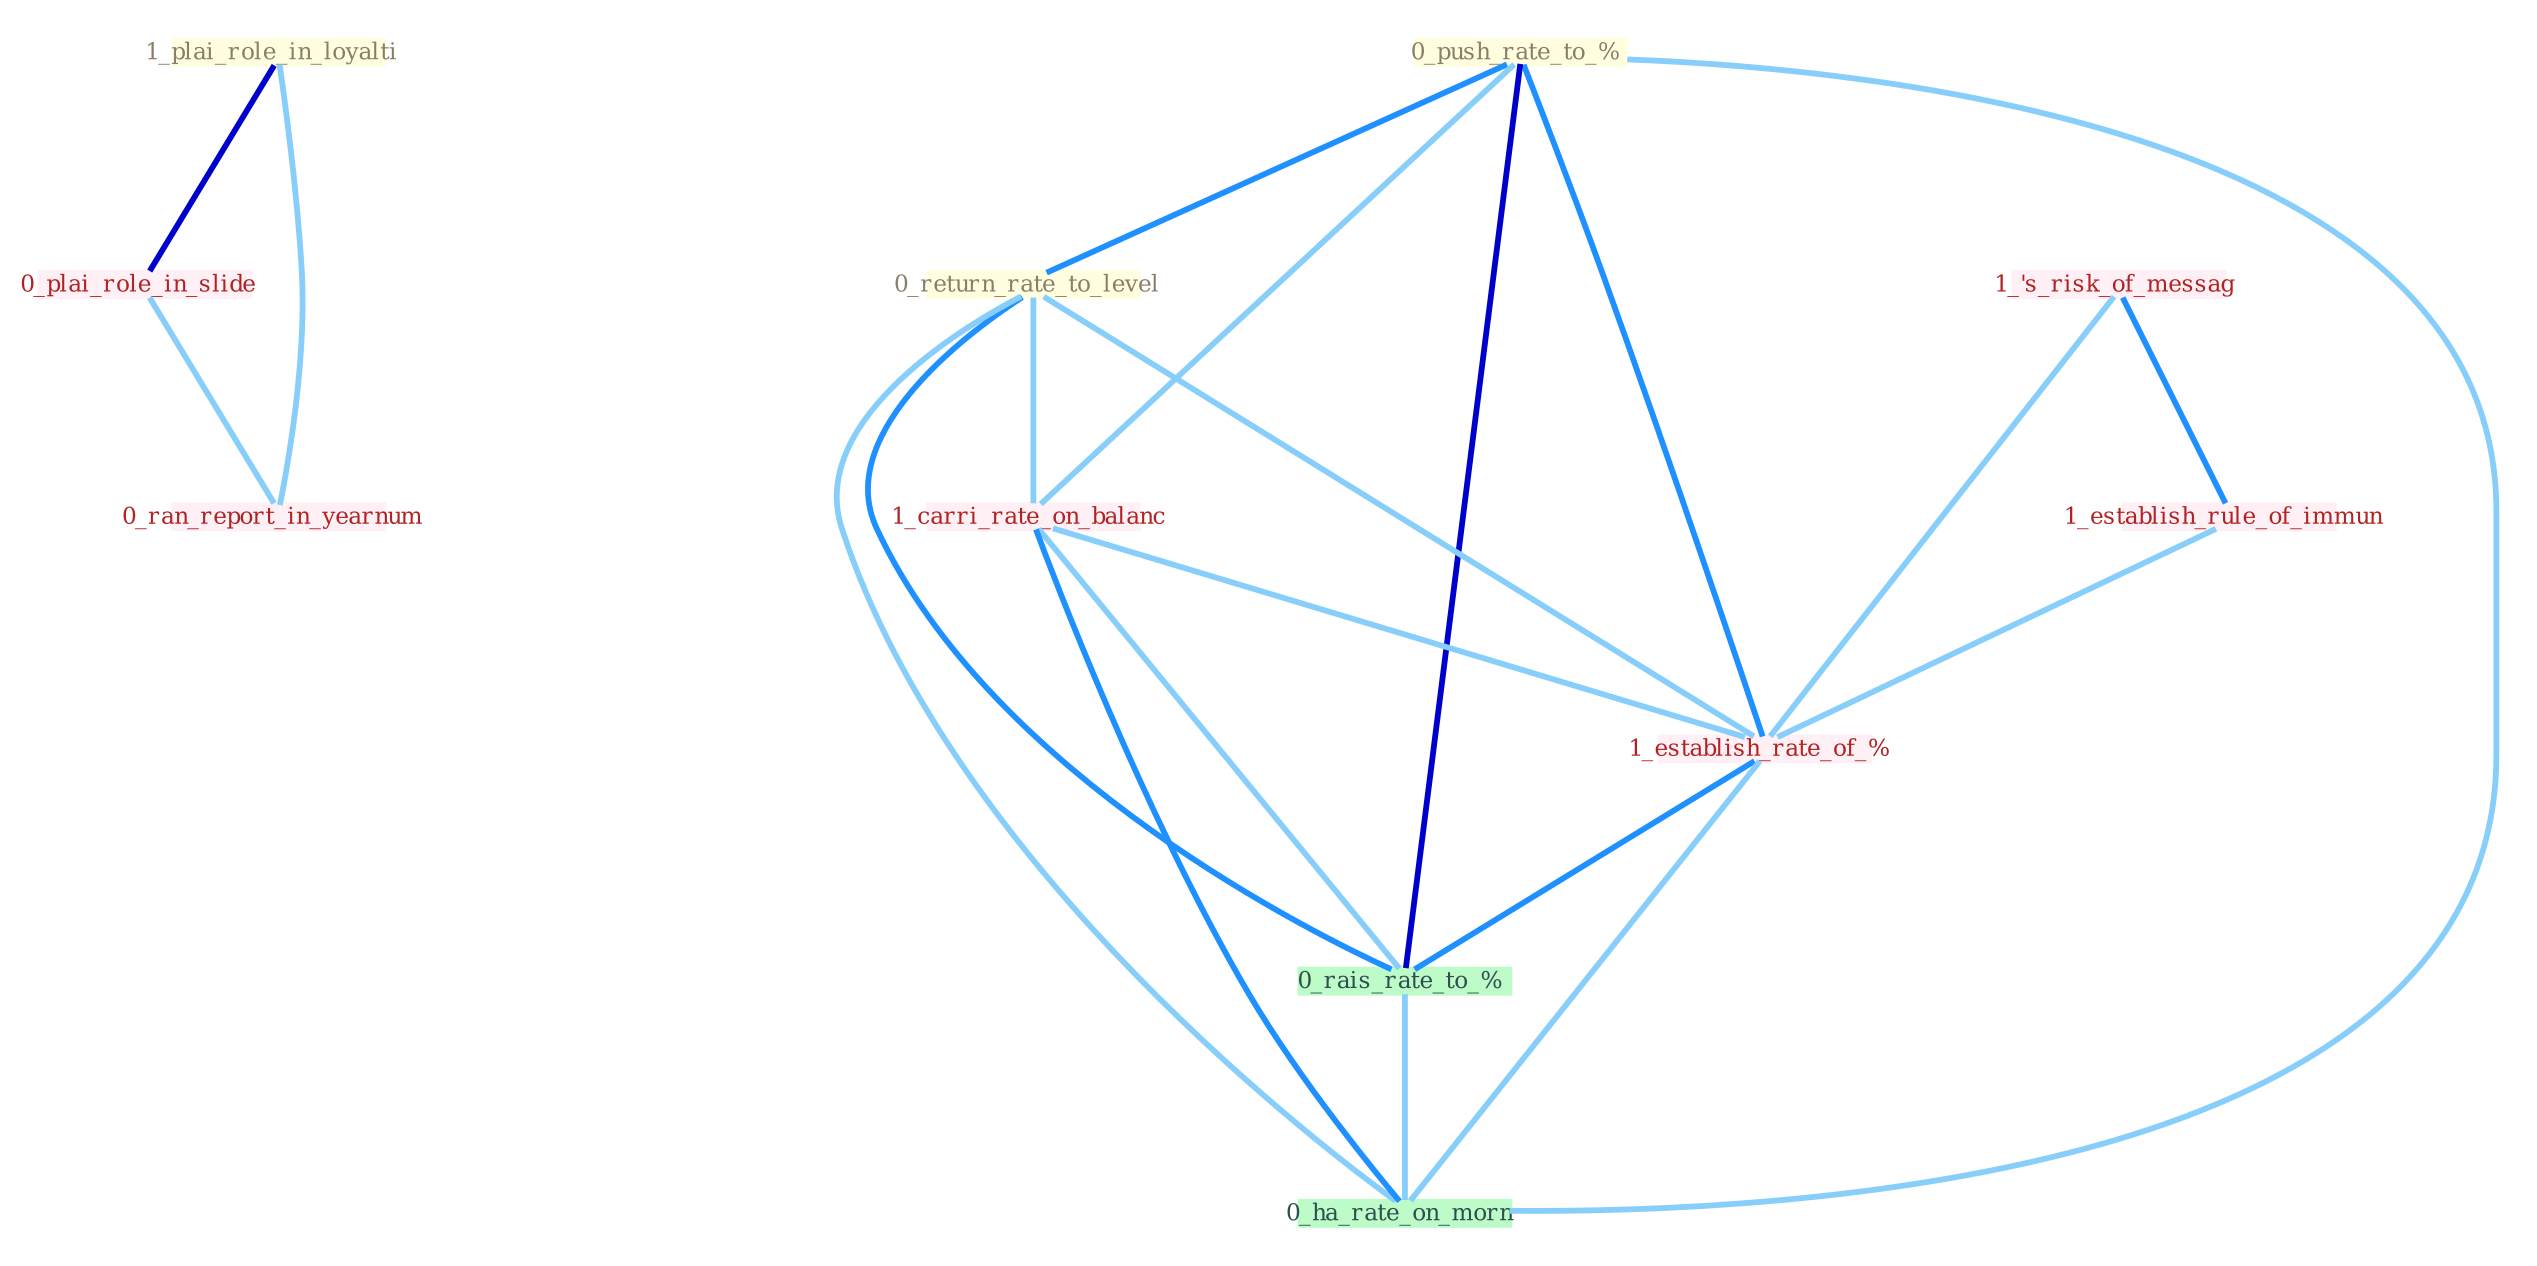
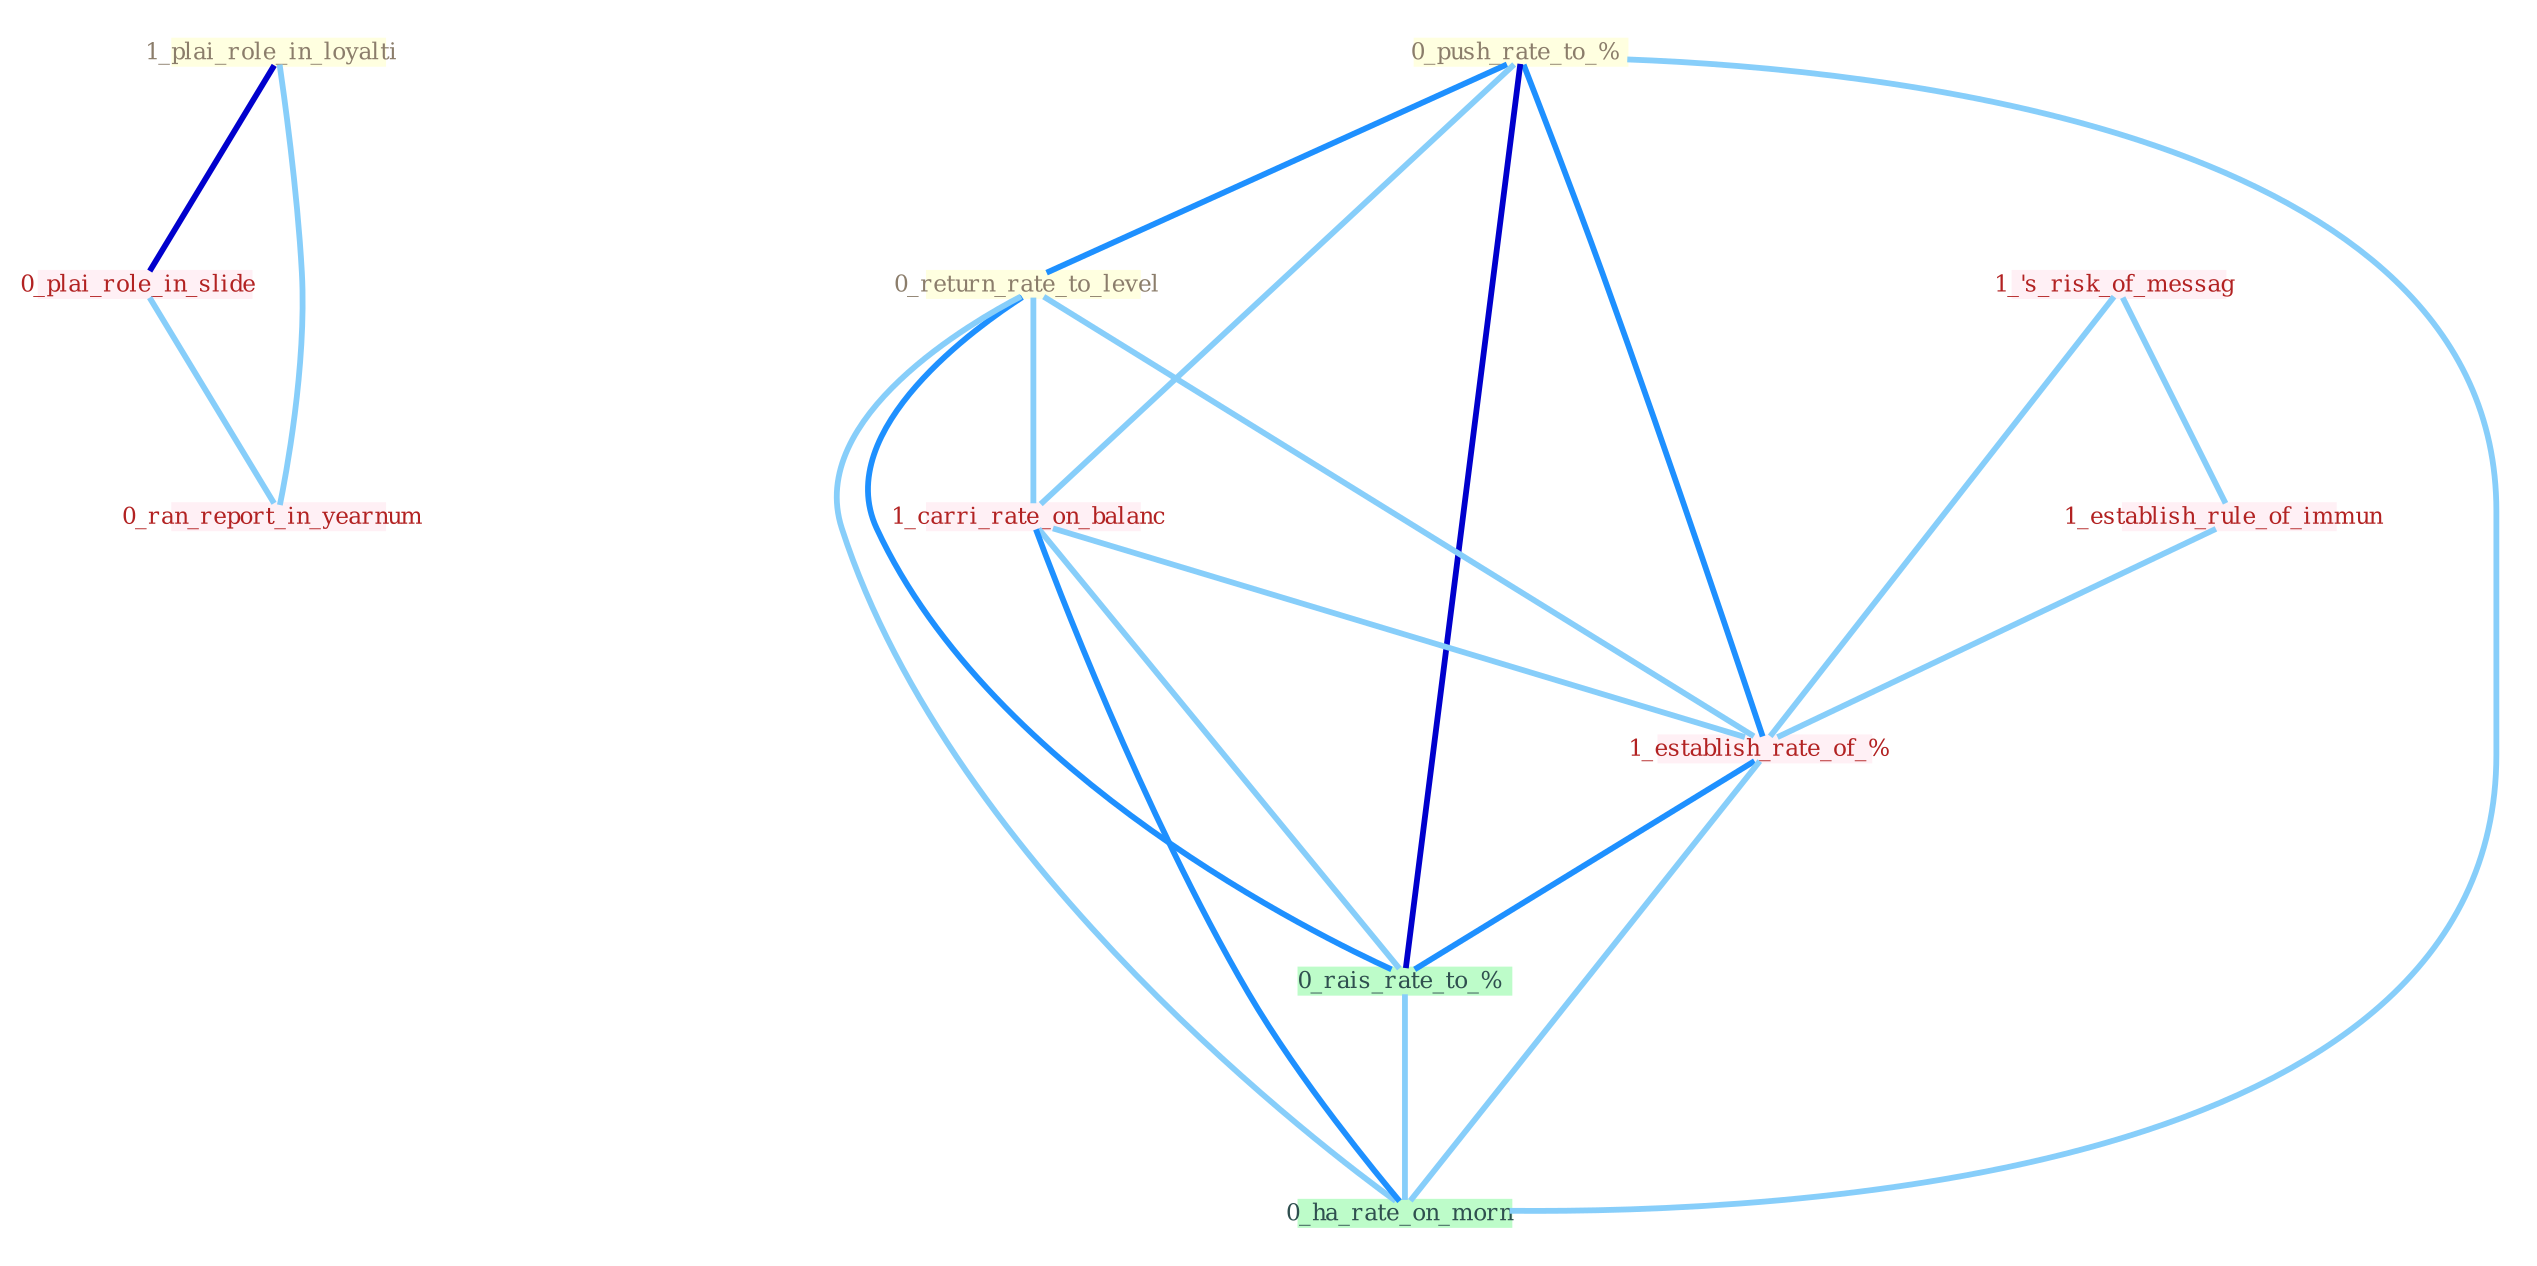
edge "1_'s_risk_of_messag" -- "1_establish_rule_of_immun": color #1e90ff -> #87cefa
